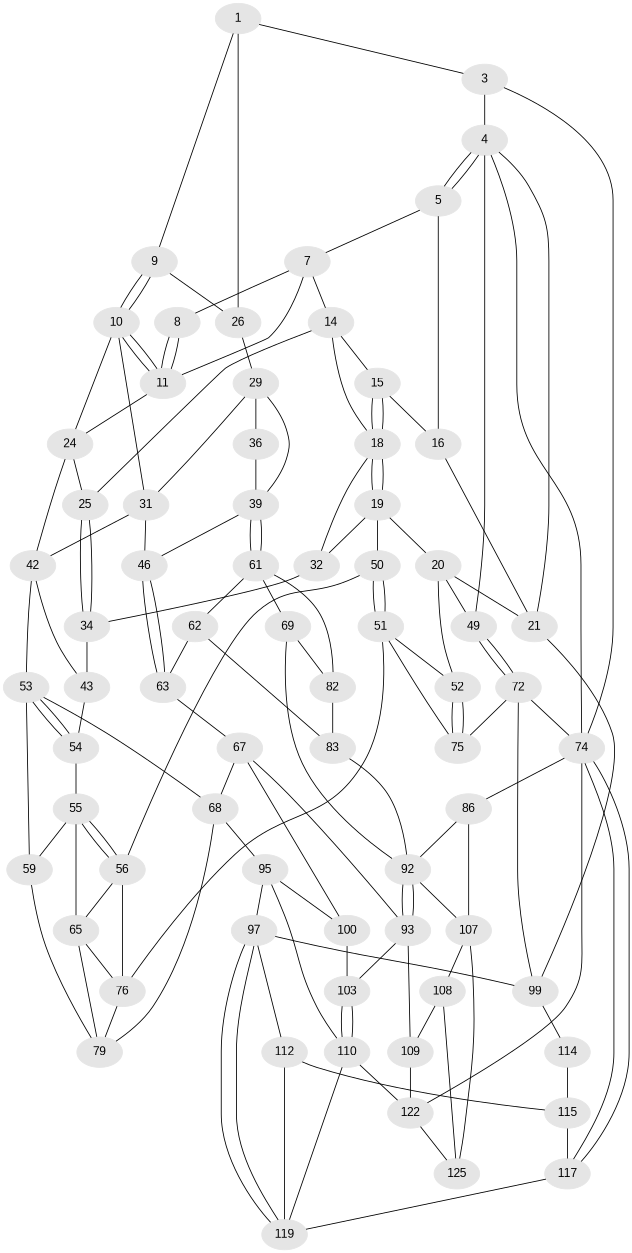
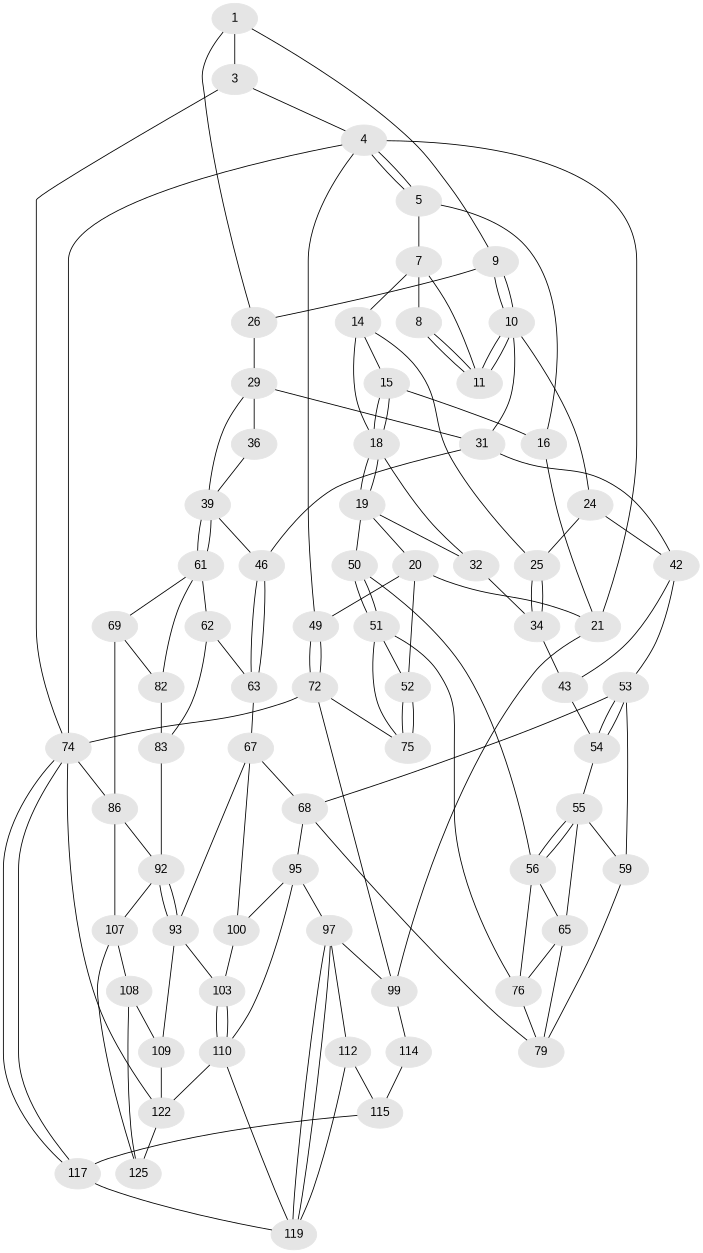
edge "11" -- "24": removed
edge "69" -- "92": now "69" -- "86"
